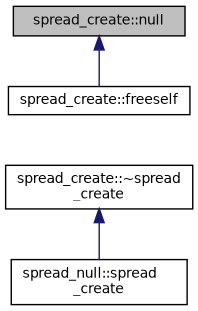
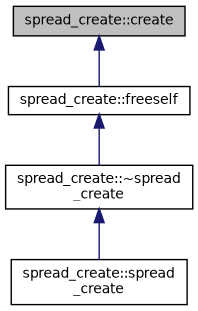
node "spread_create::null": label "spread_create::null" -> "spread_create::create"
edge "spread_create::~spread _create" -> "spread_create::freeself": added
node "spread_null::spread _create": label "spread_null::spread _create" -> "spread_create::spread _create"
